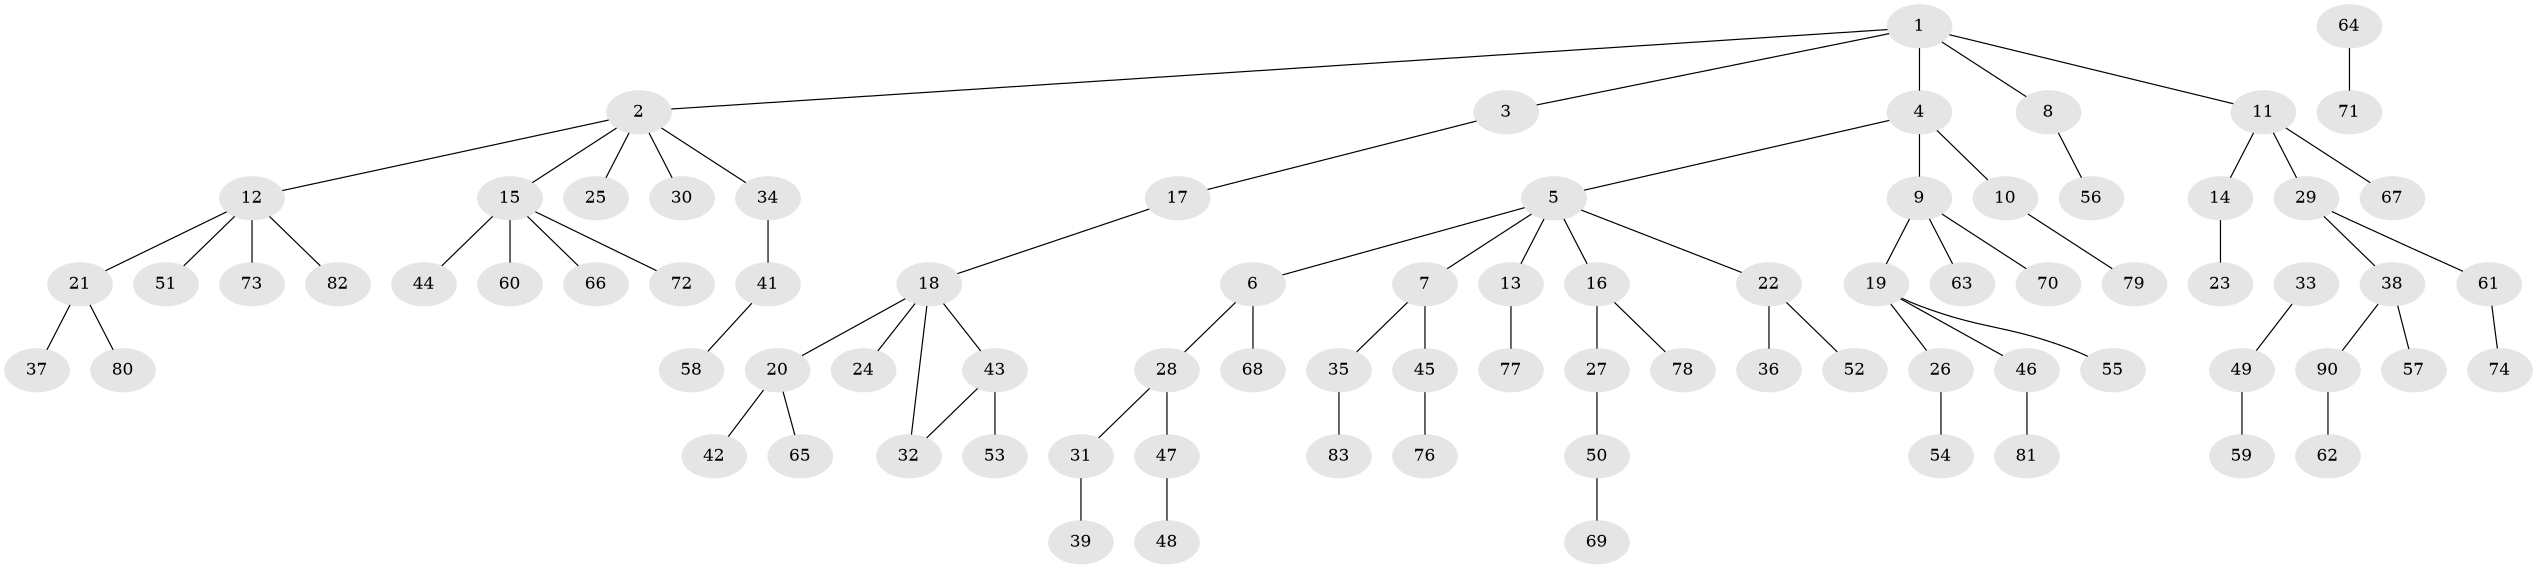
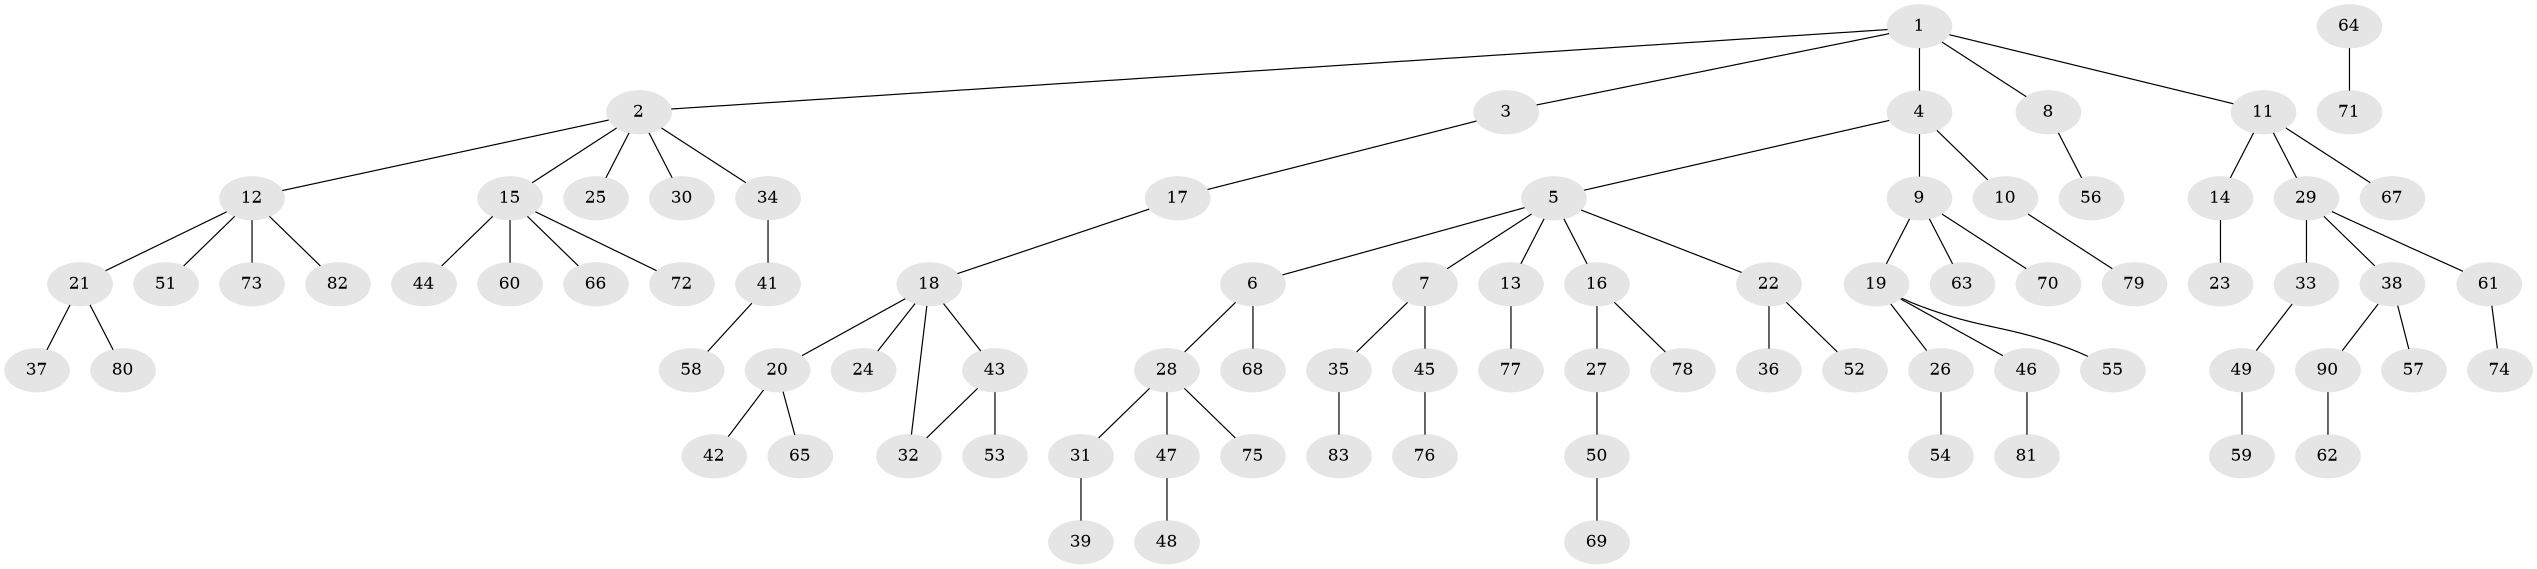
edge "29" -- "33": added
node "75": added
